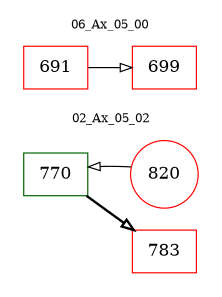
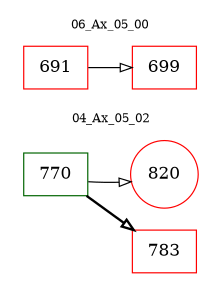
cluster "02_Ax_05_02": label "02_Ax_05_02" -> "04_Ax_05_02"
edge "820" -> "770": reversed
